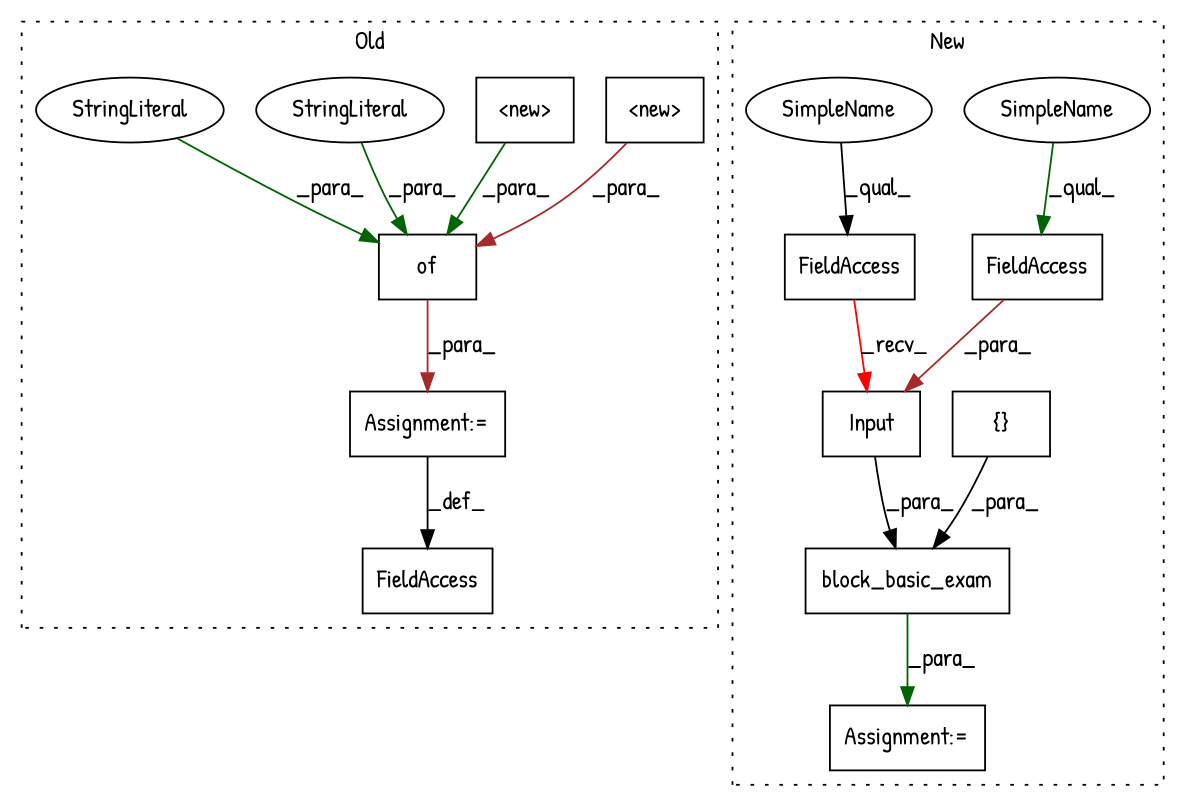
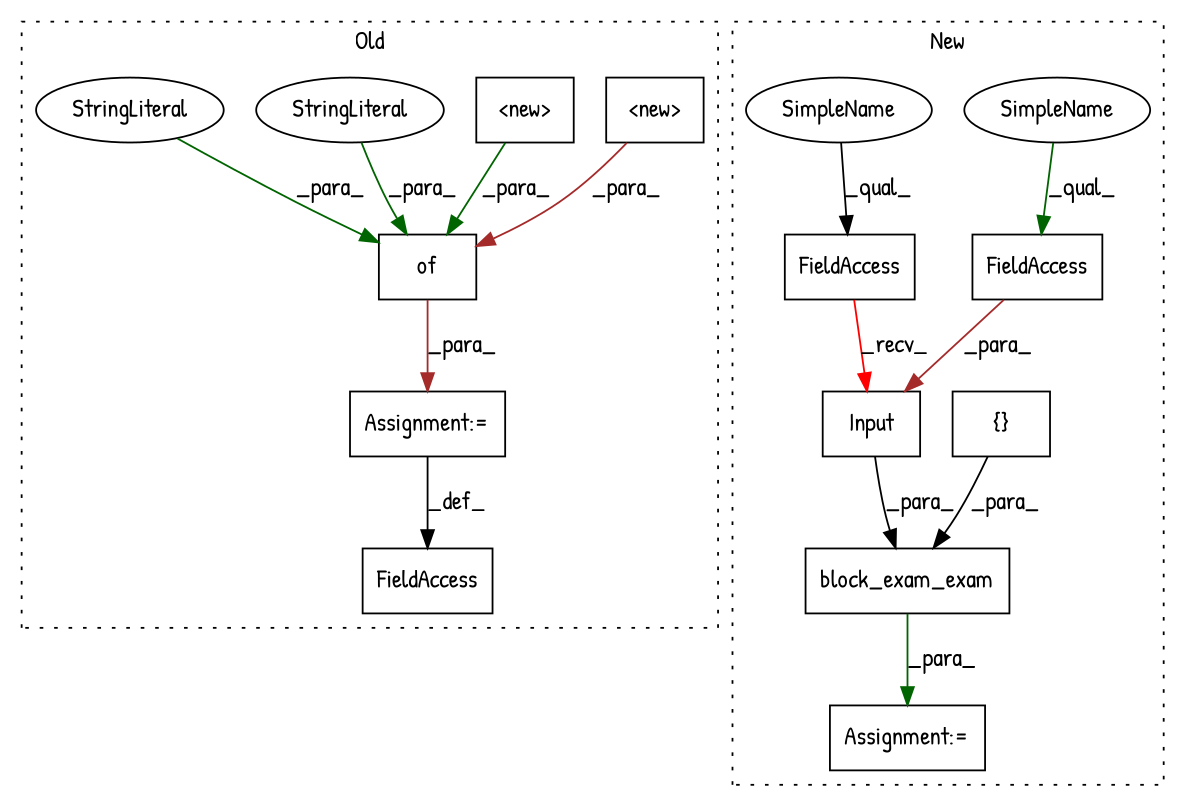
node "block_basic_exam": label "block_basic_exam" -> "block_exam_exam"
